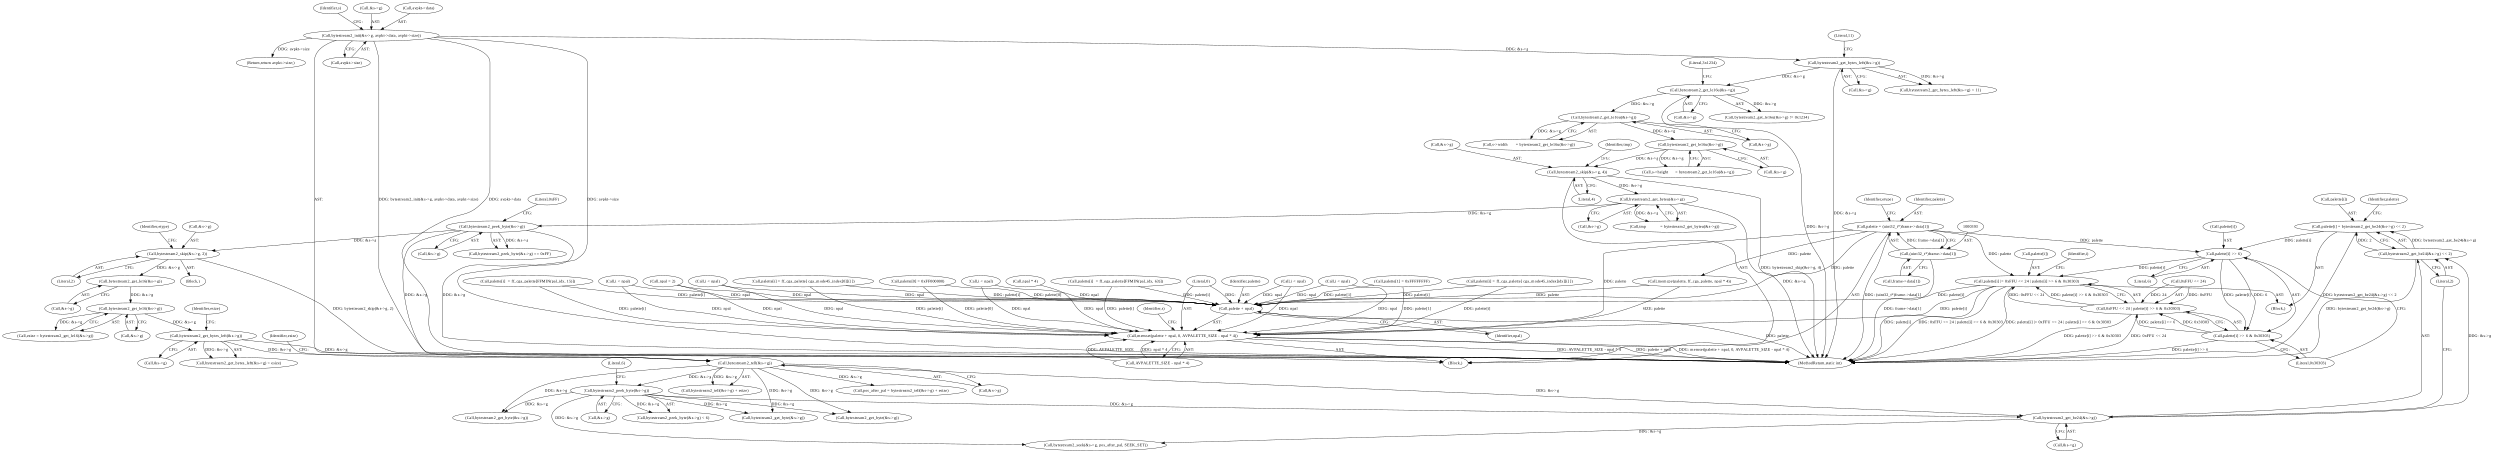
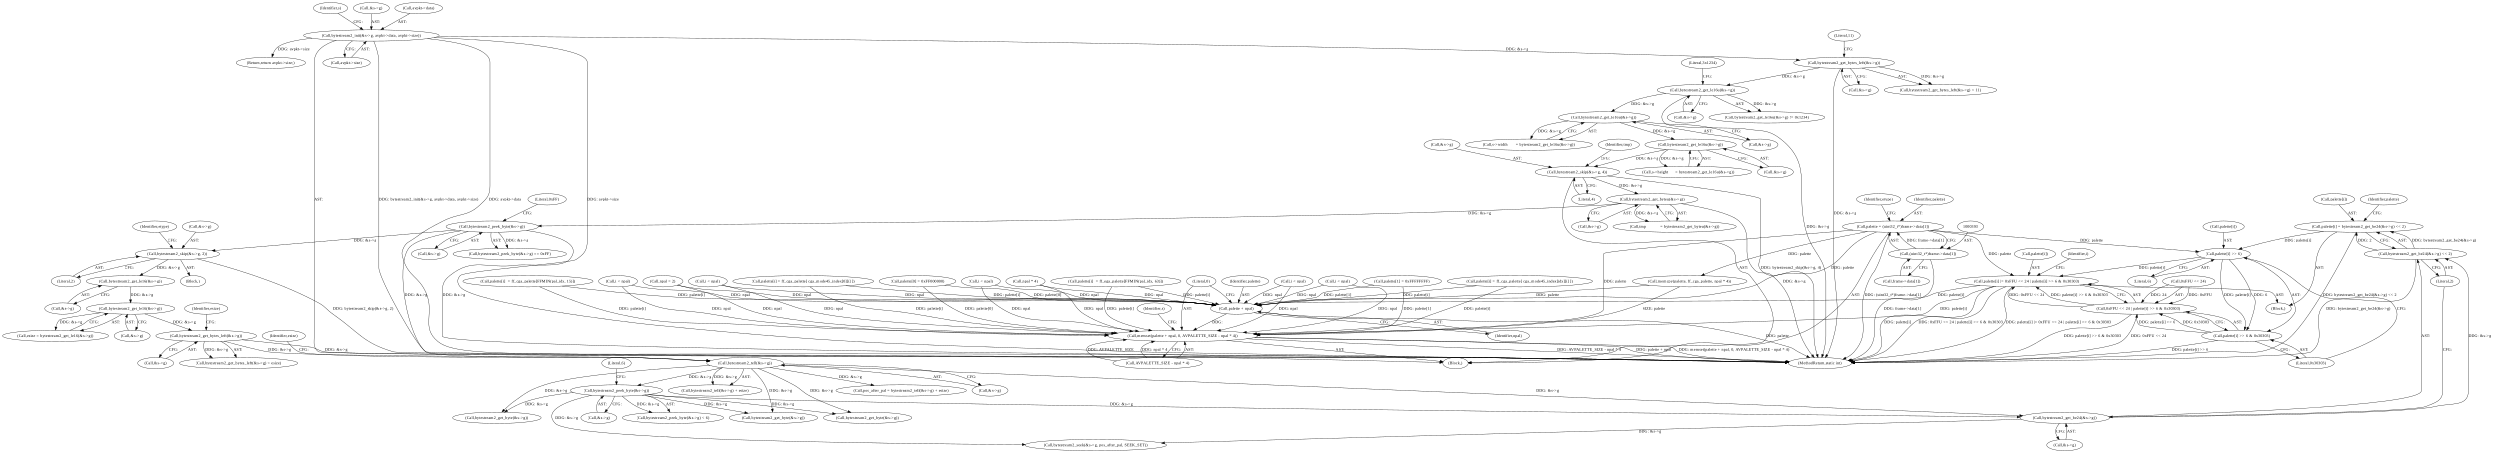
edge "(Call,npal * 4)" -> "(Call,palette + npal)": added, label "DDG: npal"
edge "(Literal,0)" -> "(Call,palette + npal)": label "DDG: " -> "CFG: "
edge "(Call,palette + npal)" -> "(Call,memset(palette + npal, 0, AVPALETTE_SIZE - npal * 4))": label "AST: " -> "DDG: "
